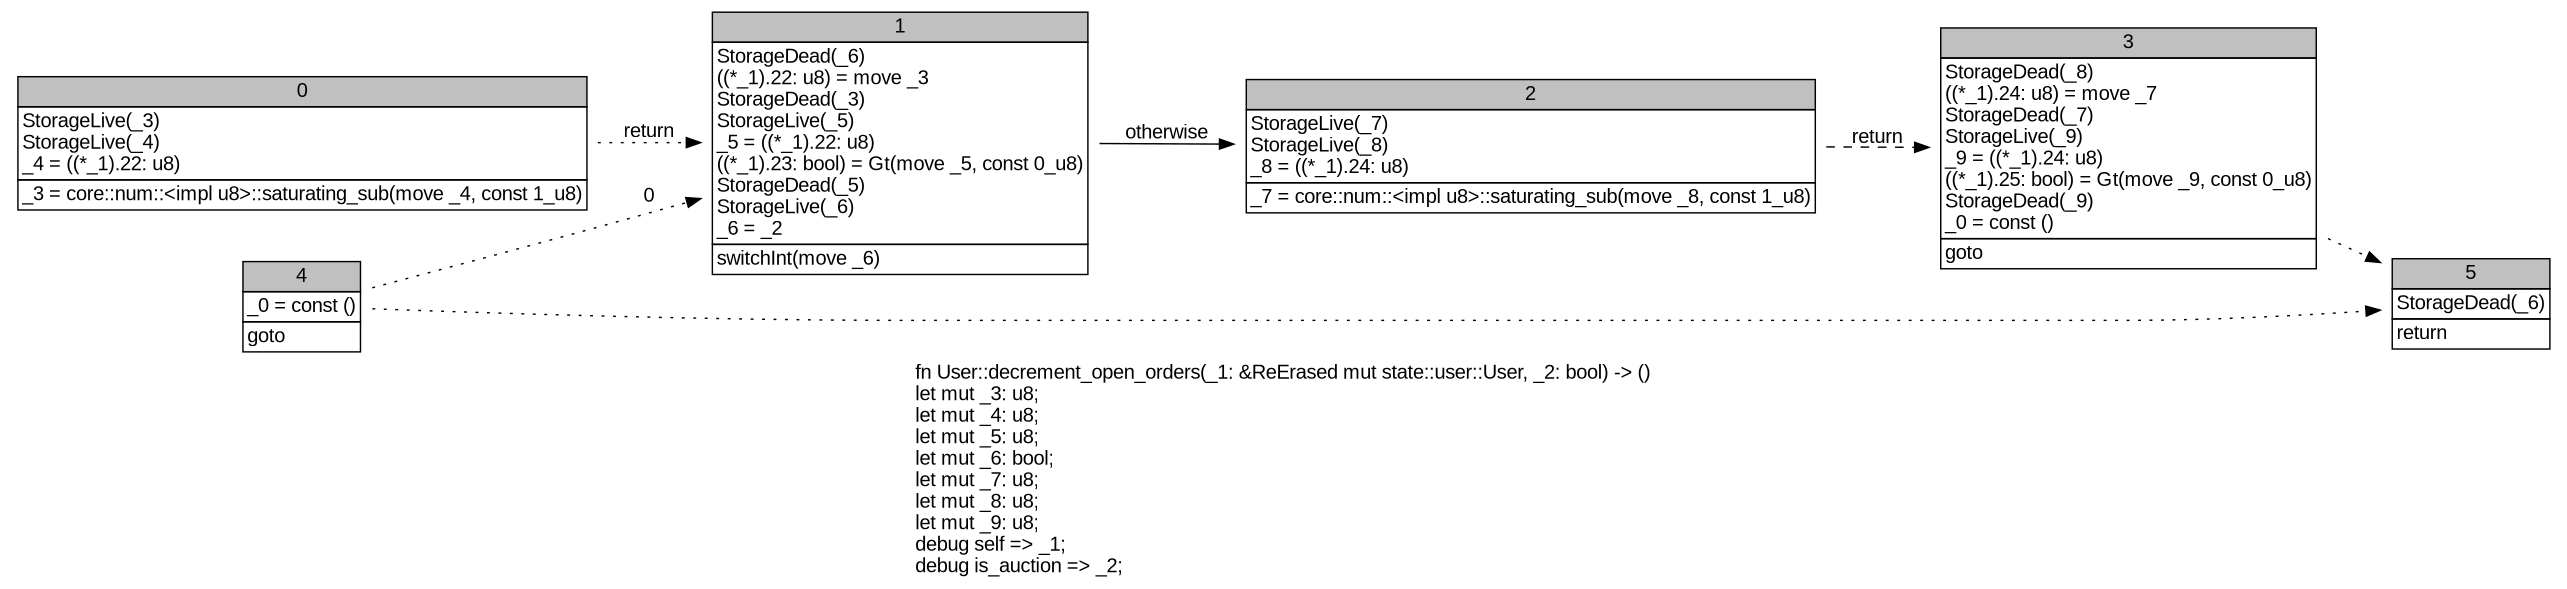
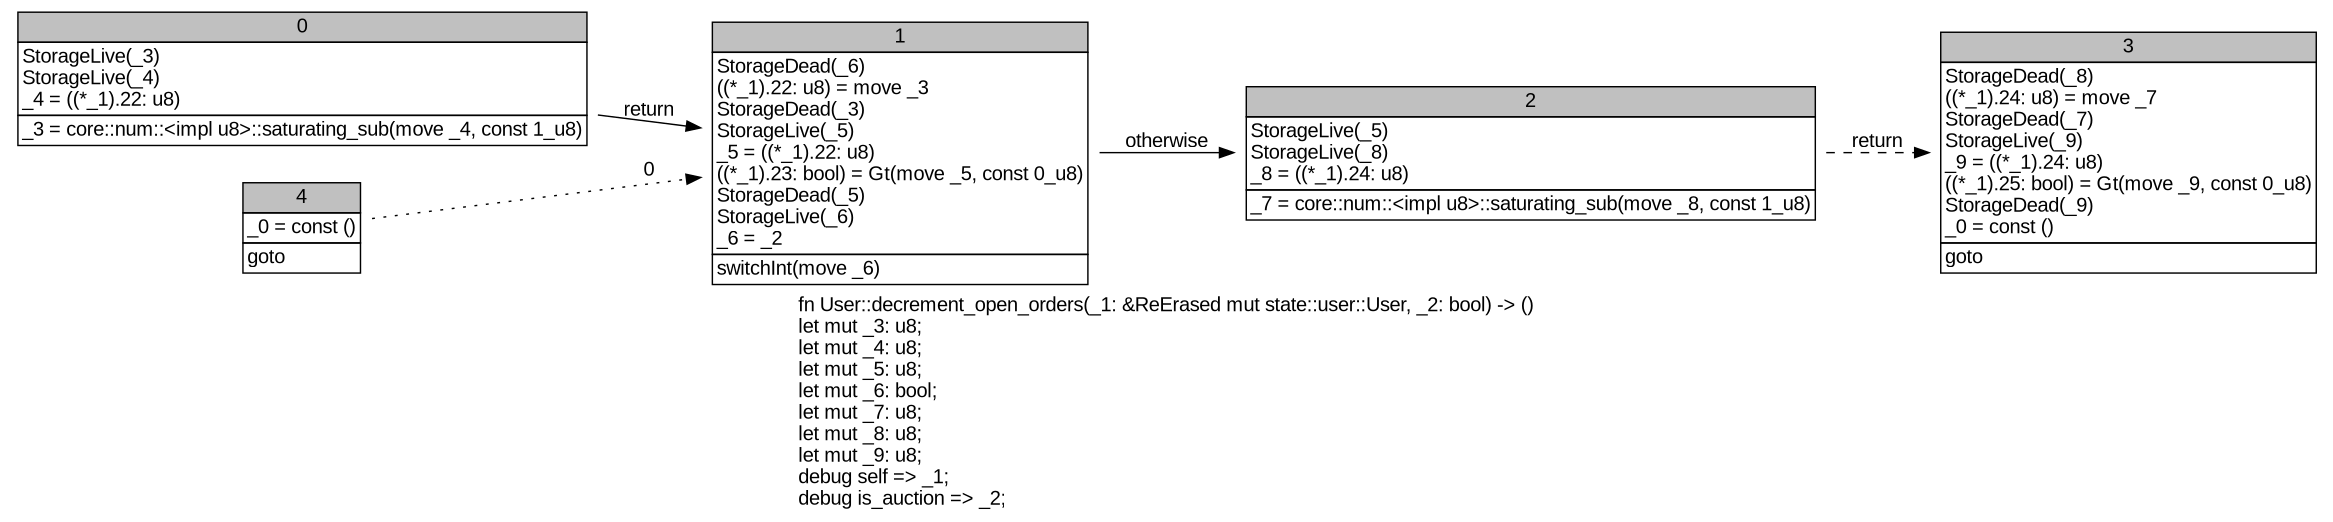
node "2": text "StorageLive(_7)" -> "StorageLive(_5)"
edge "0" -> "1": style dotted -> solid
node "5": removed
